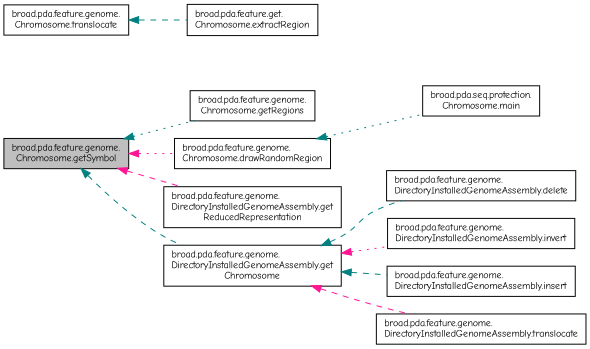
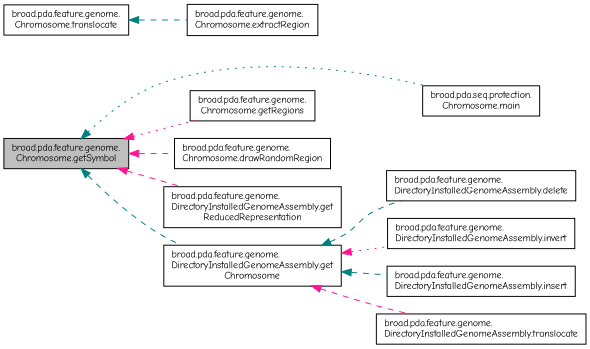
node "broad.pda.feature.get. Chromosome.extractRegion": label "broad.pda.feature.get. Chromosome.extractRegion" -> "broad.pda.feature.genome. Chromosome.extractRegion"
edge "broad.pda.seq.protection. Chromosome.main" -> "broad.pda.feature.genome. Chromosome.drawRandomRegion": now "broad.pda.seq.protection. Chromosome.main" -> "broad.pda.feature.genome. Chromosome.getSymbol"
edge "broad.pda.feature.genome. Chromosome.getRegions" -> "broad.pda.feature.genome. Chromosome.getSymbol": color teal -> deeppink
edge "broad.pda.feature.genome. Chromosome.drawRandomRegion" -> "broad.pda.feature.genome. Chromosome.getSymbol": style dotted -> dashed
